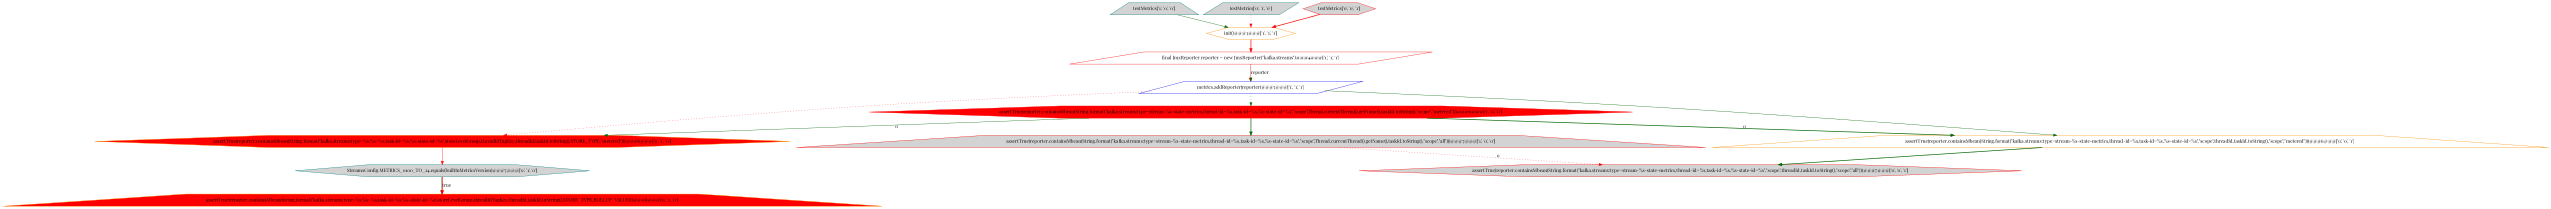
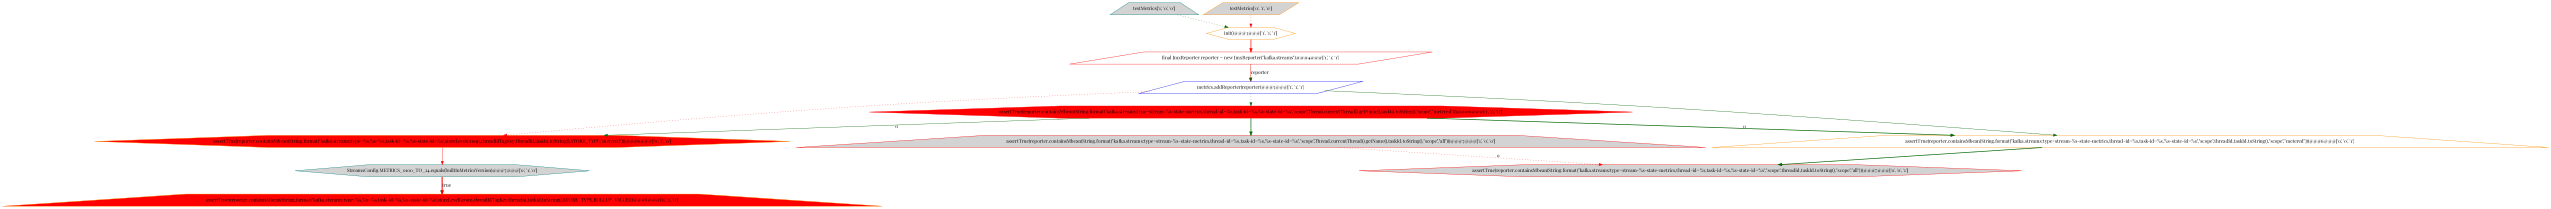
node "testMetrics['0', '1', '0']": color teal -> darkorange
node "testMetrics['0', '0', '1']": removed
edge "testMetrics['1', '0', '0']" -> "init()@@@3@@@['1', '1', '1']": style solid -> dotted
